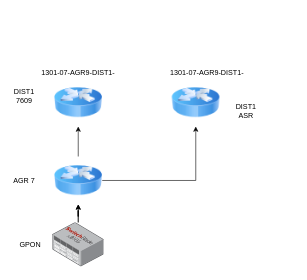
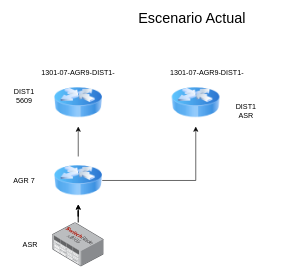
node "Escenario Actual": added
node "DIST1 7609": label "DIST1 7609" -> "DIST1 5609"
node "GPON": label "GPON" -> "ASR"
